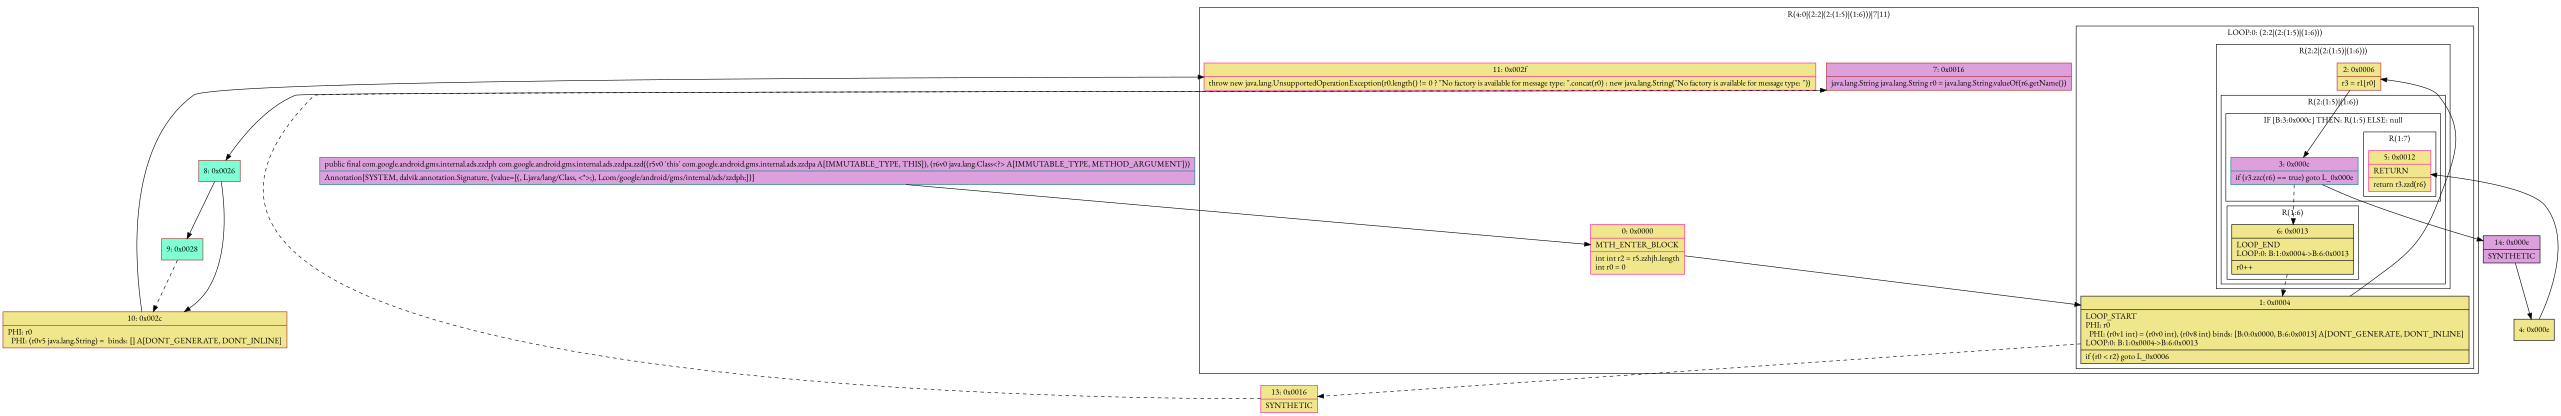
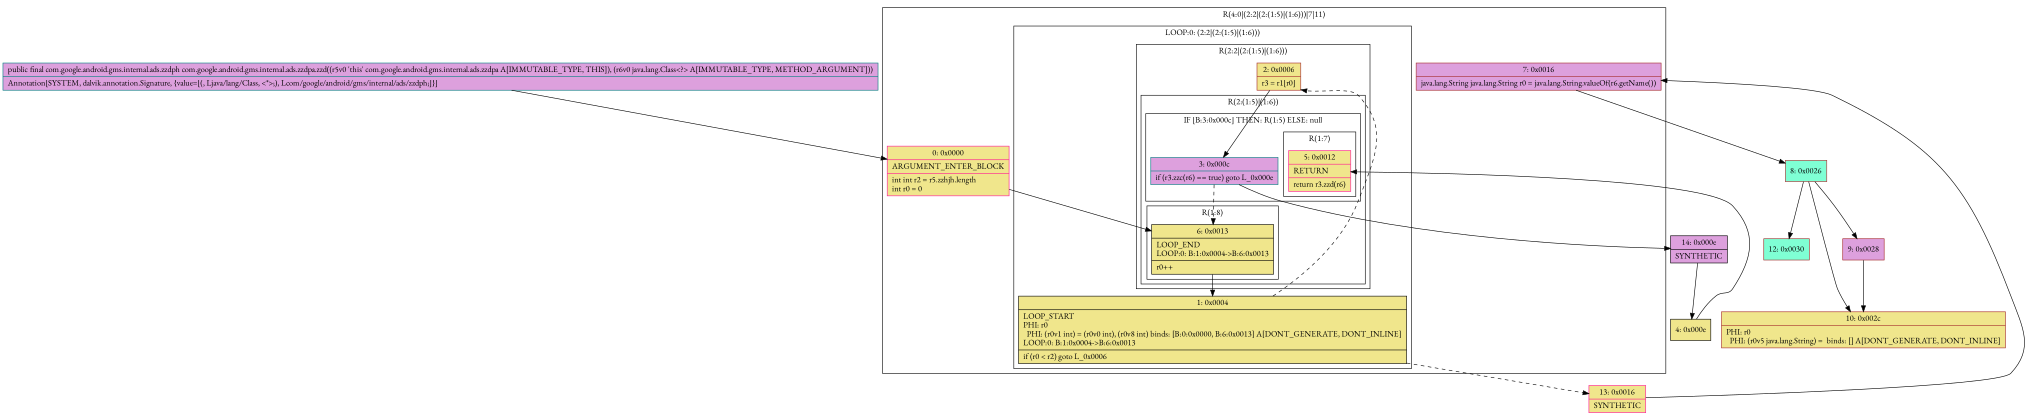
node "11: 0x002f": removed
edge "13: 0x0016" -> "7: 0x0016": style dashed -> solid
edge "1: 0x0004" -> "2: 0x0006": style solid -> dashed
cluster "R(1:6)": label "R(1:6)" -> "R(1:8)"
node "0: 0x0000": text "MTH_ENTER_BLOCK" -> "ARGUMENT_ENTER_BLOCK"
node "9: 0x0028": fillcolor aquamarine -> plum
node "12: 0x0030": added
edge "0: 0x0000" -> "1: 0x0004": now "0: 0x0000" -> "6: 0x0013"
edge "6: 0x0013" -> "1: 0x0004": style dashed -> solid
edge "9: 0x0028" -> "10: 0x002c": style dashed -> solid
